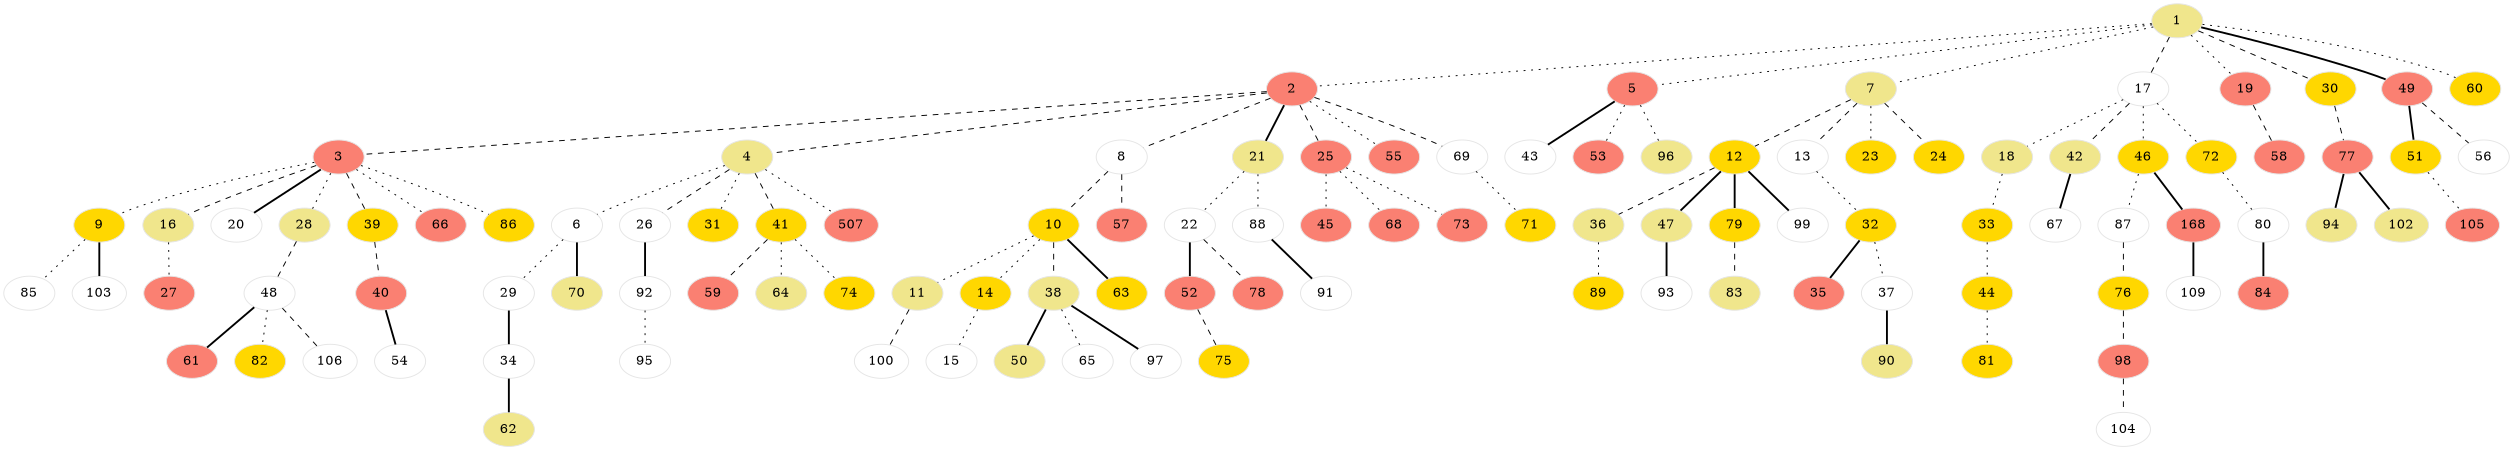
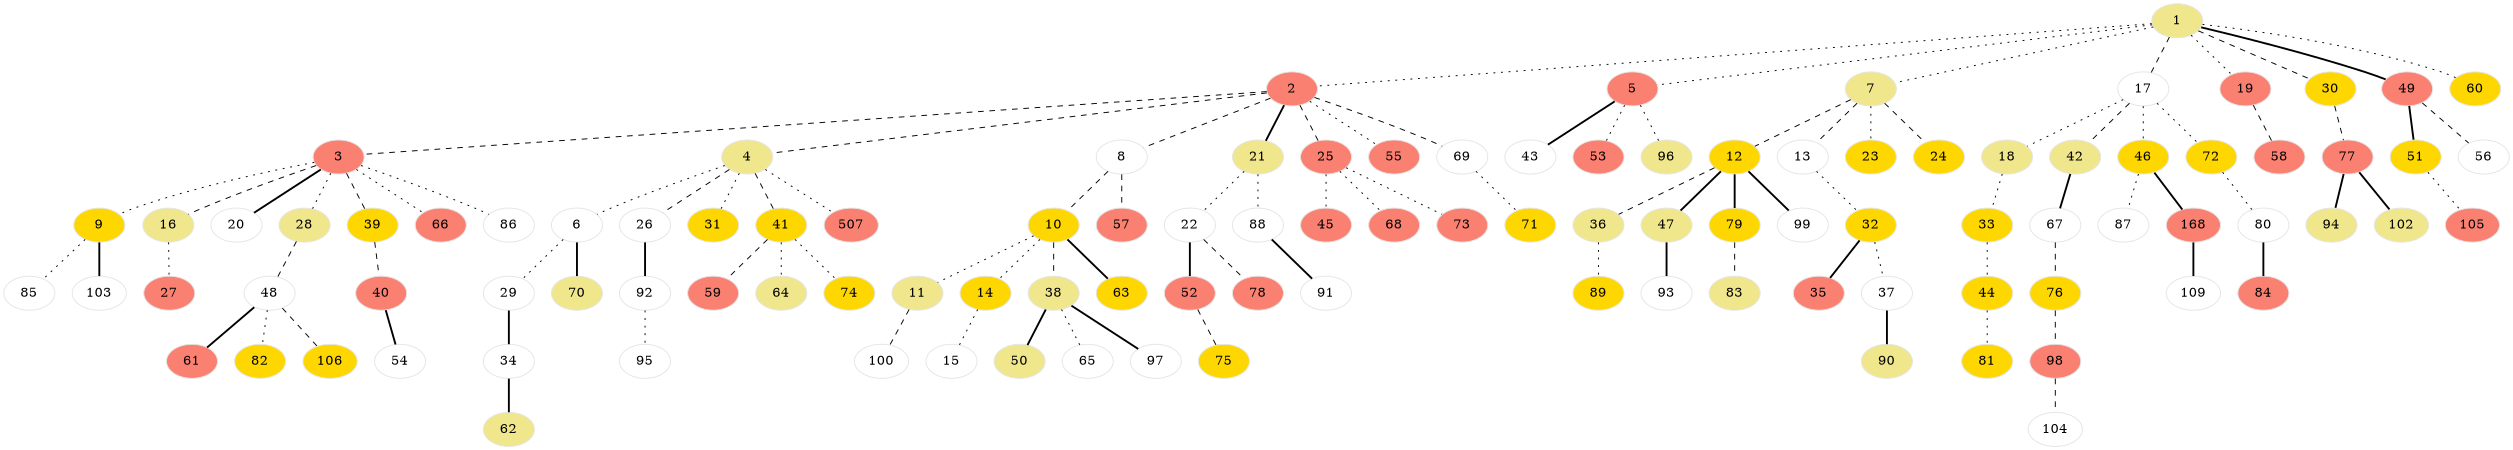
node "86": fillcolor gold -> white
edge "87" -- "76": now "67" -- "76"
node "106": fillcolor white -> gold
